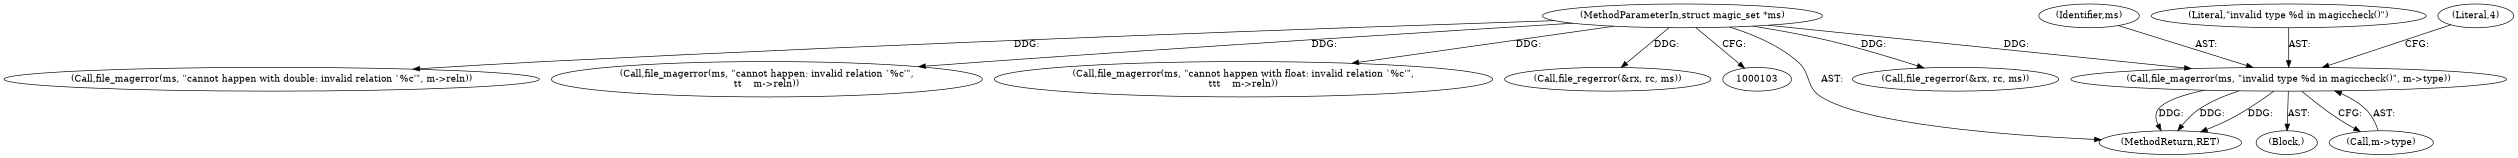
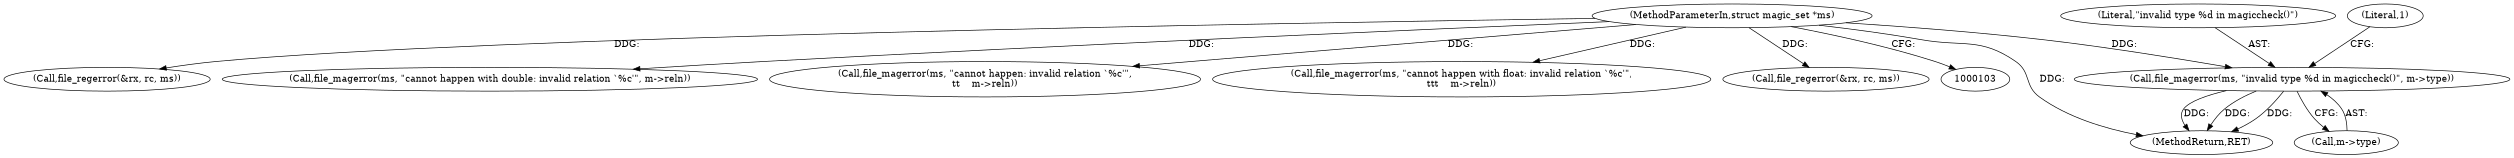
node "(Identifier,ms)": removed
node "(Literal,4)": label "(Literal,4)" -> "(Literal,1)"
edge "(MethodParameterIn,struct magic_set *ms)" -> "(MethodReturn,RET)": label "AST: " -> "DDG: "
node "(Block,)": removed
